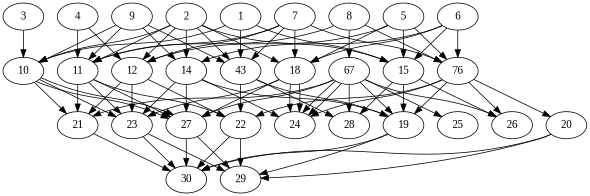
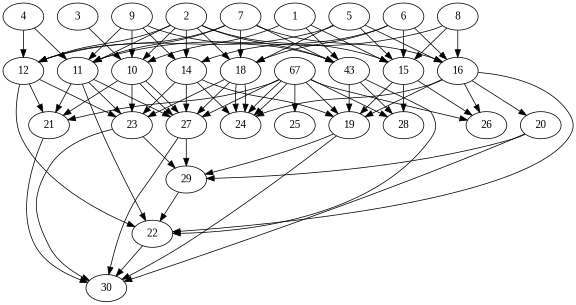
edge "8" -> "67": now "8" -> "15"
node "76": label "76" -> "16"
edge "22" -> "29": reversed
